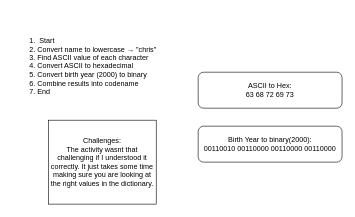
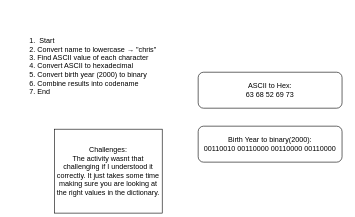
node "ASCII to Hex: 63 68 72 69 73": label "ASCII to Hex: 63 68 72 69 73" -> "ASCII to Hex: 63 68 52 69 73"
node "Challenges: The activity wasnt that challenging if I understood it correctly. It just takes some time making sure you are looking at the right values in the dictionary.": moved (102, 162) -> (108, 171)
